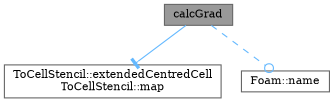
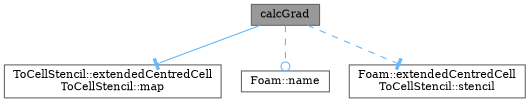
node "Foam::extendedCentredCell ToCellStencil::stencil": added
